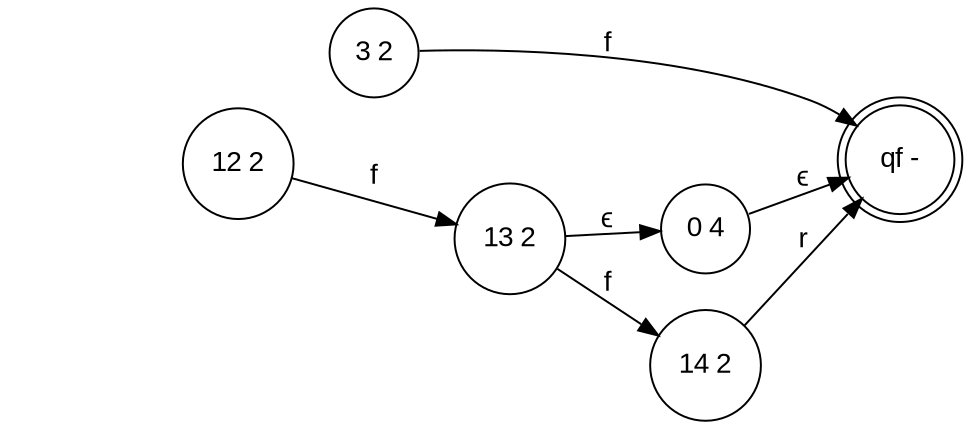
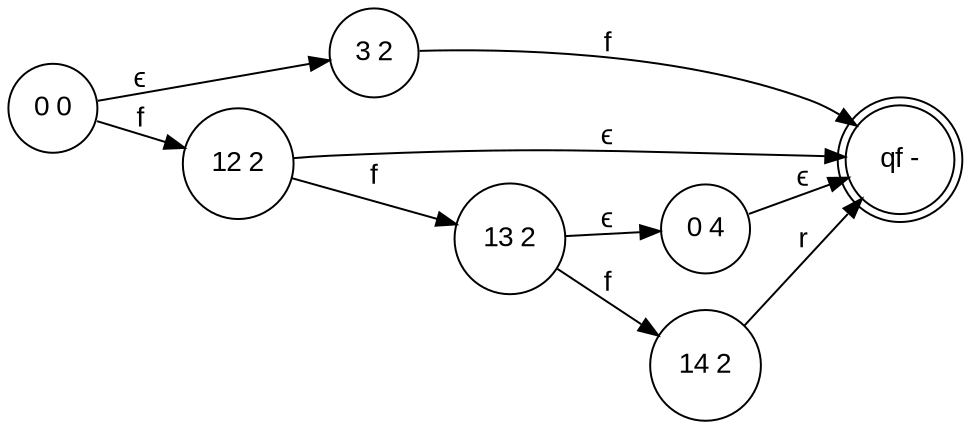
node "0 0": added
edge "12 2" -> "qf -": added, label "ϵ"
